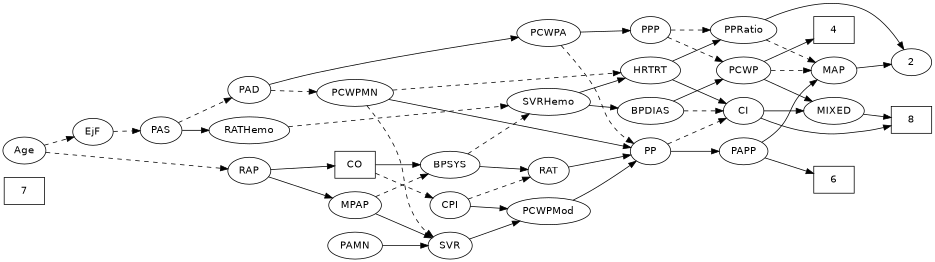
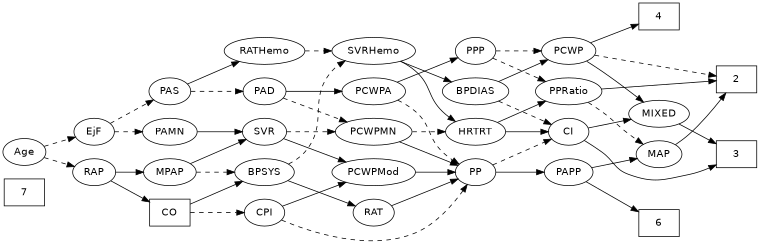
node "2": shape ellipse -> box
edge "PCWP" -> "MAP": now "PCWP" -> "2"
node "8": label "8" -> "3"
edge "EjF" -> "PAMN": added
edge "PCWPMN" -> "SVR": reversed
edge "CPI" -> "RAT": now "CPI" -> "PP"
